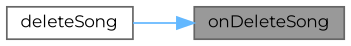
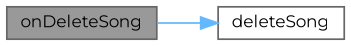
edge "deleteSong" -> "onDeleteSong": reversed
